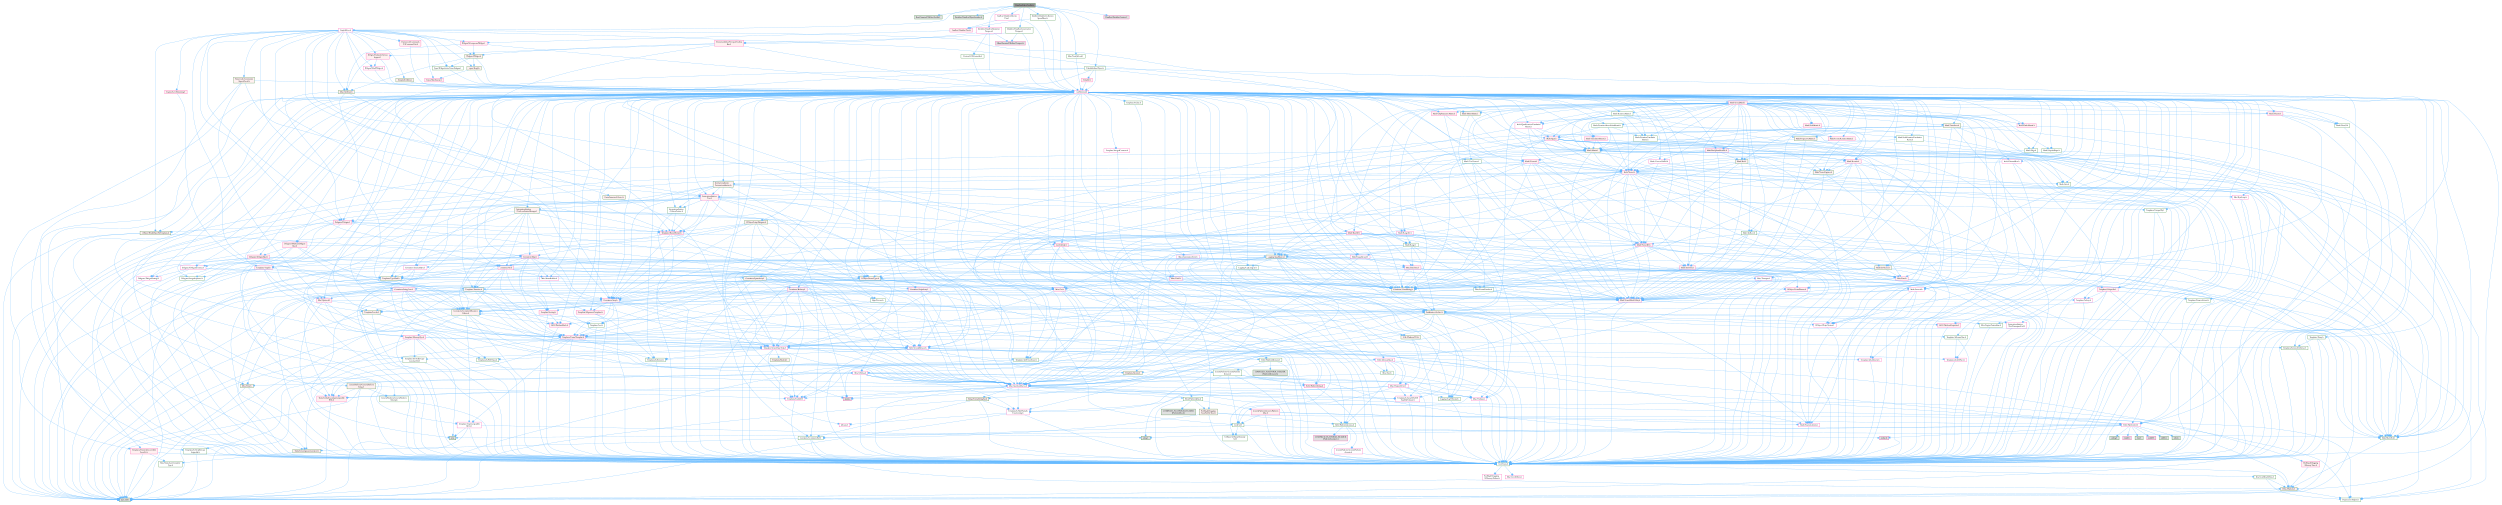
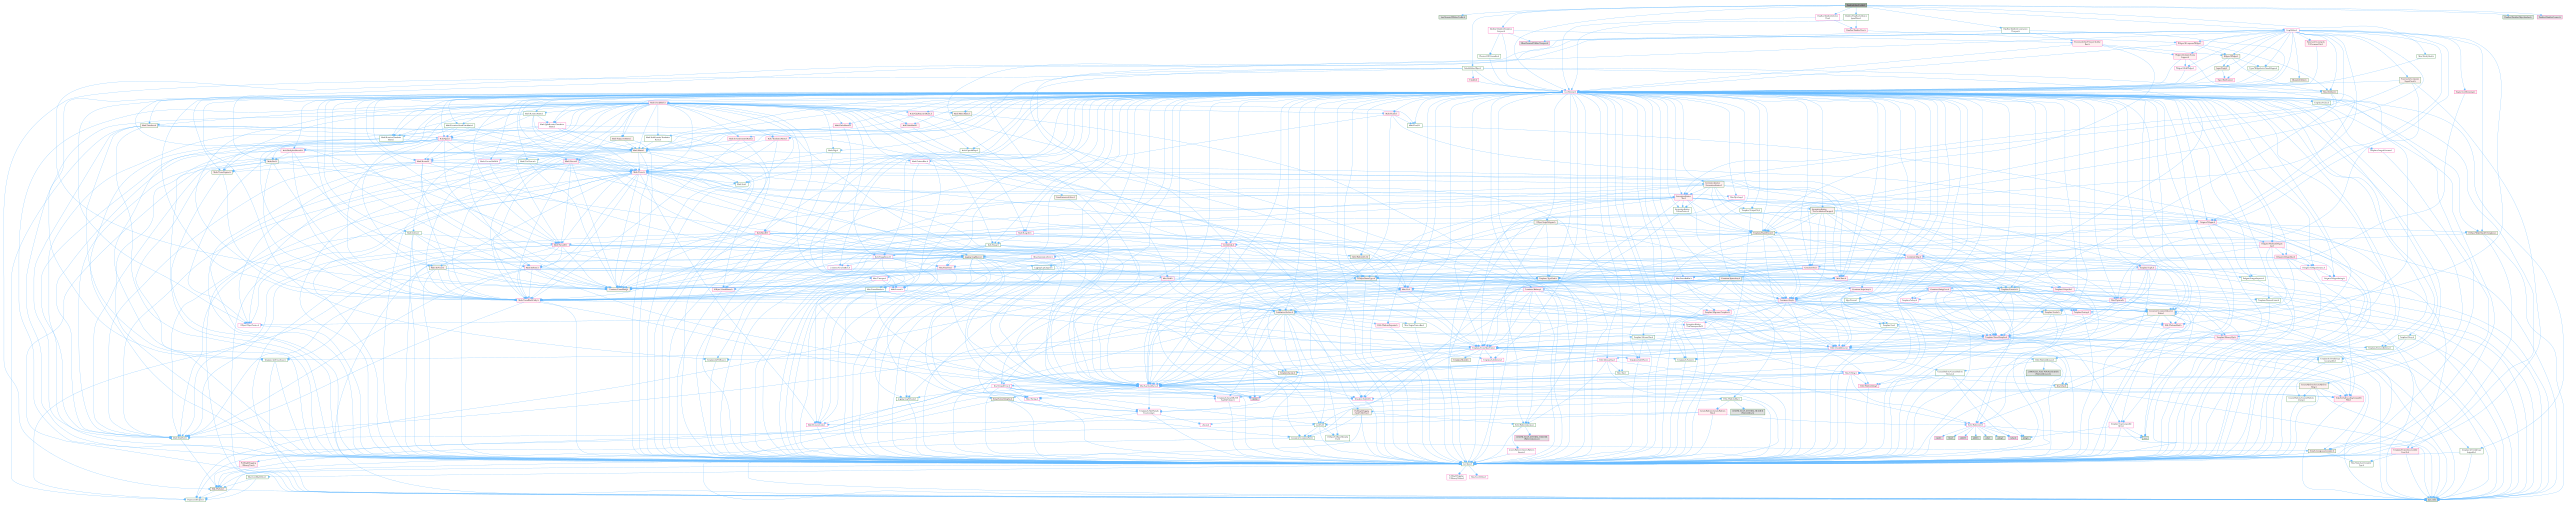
node "Templates/SharedPointer.h": color deeppink -> darkgreen
edge "HAL/PlatformTLS.h" -> "Misc/OutputDevice.h": now "CoreGlobals.h" -> "Misc/OutputDevice.h"
